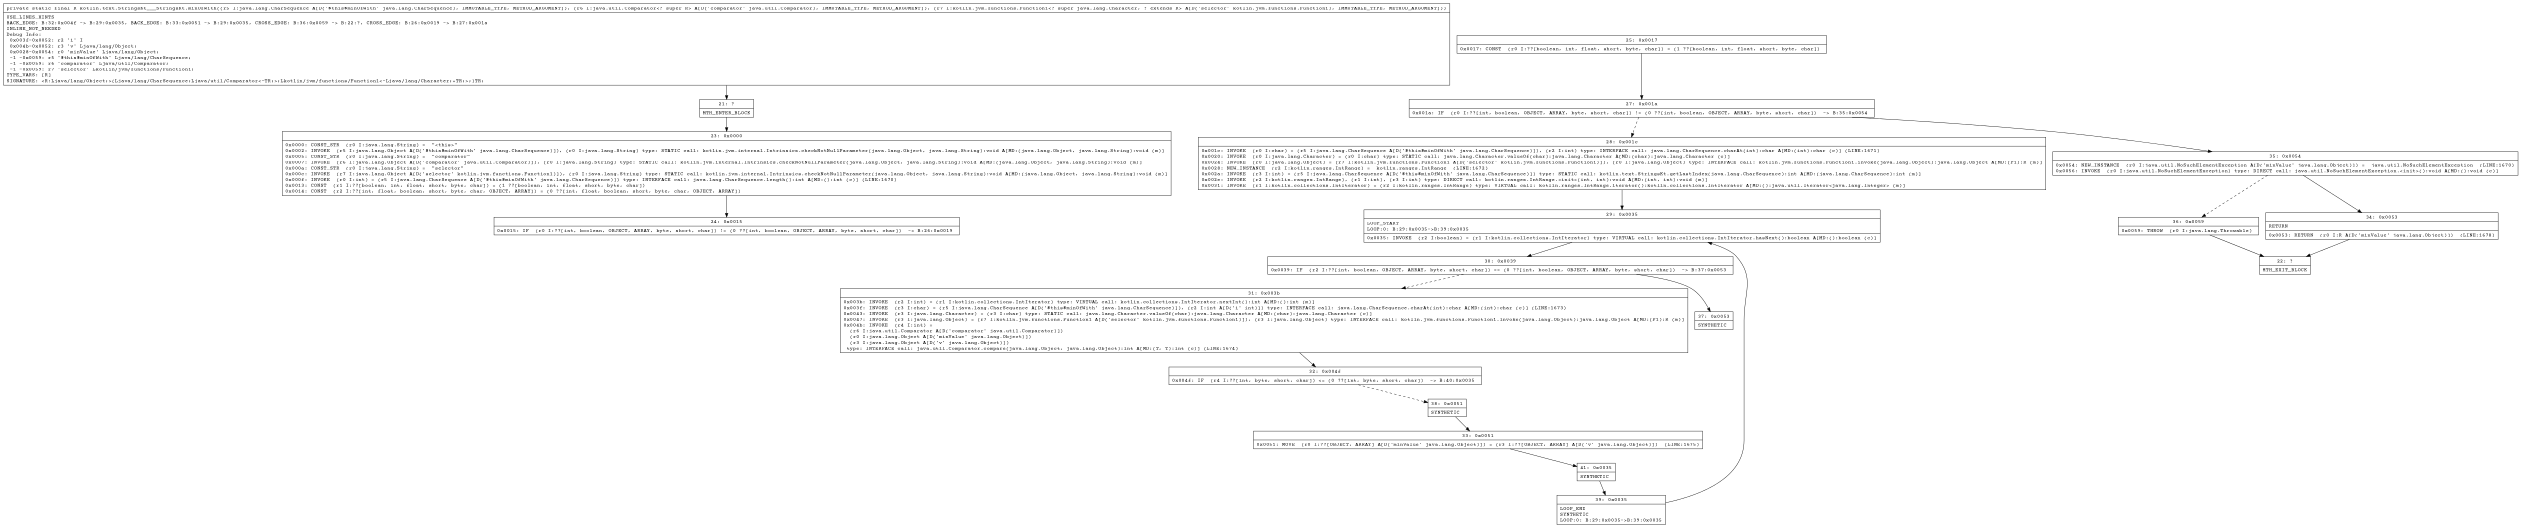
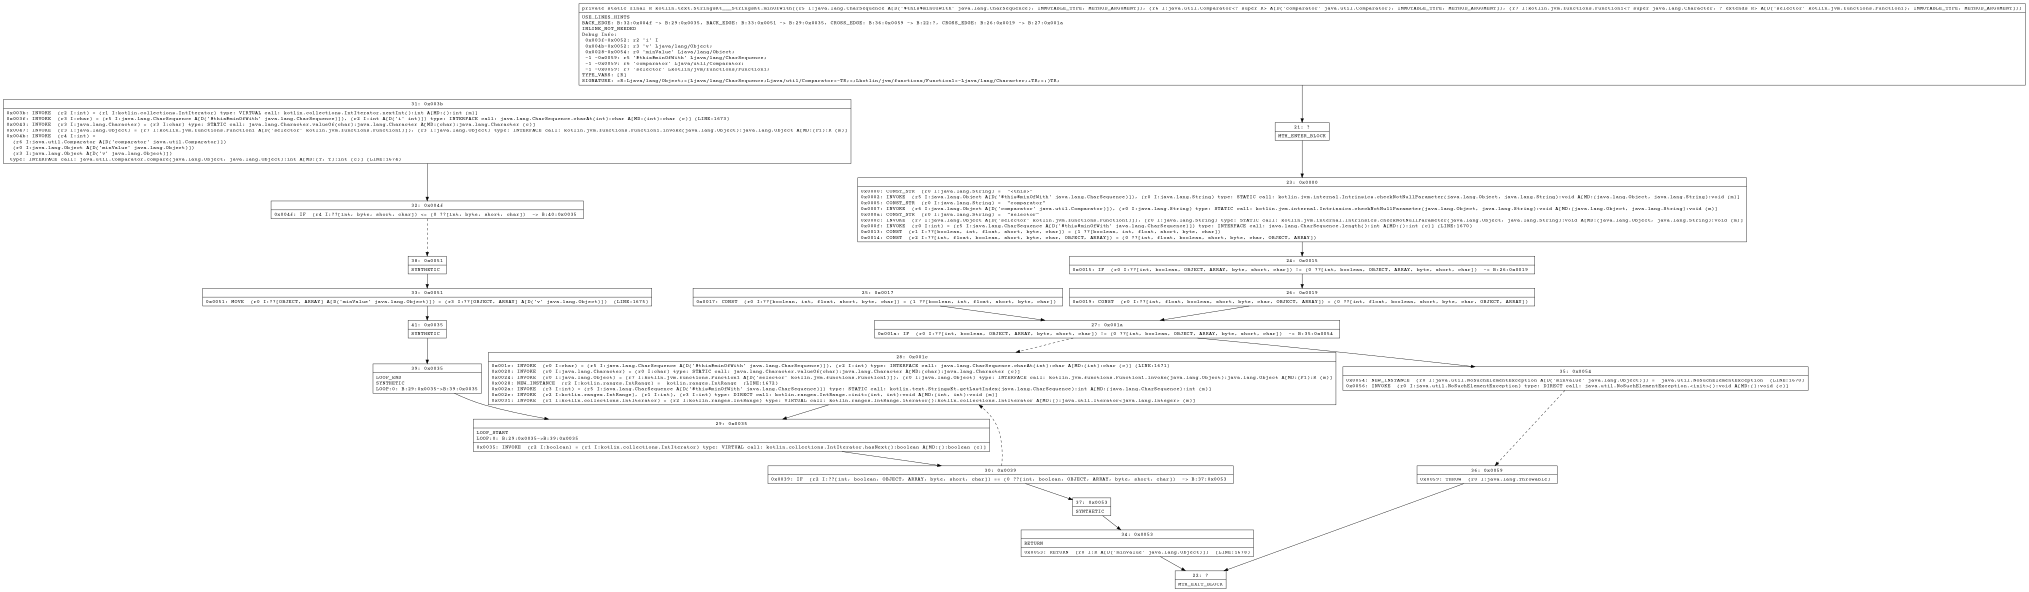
edge "35: 0x0054" -> "34: 0x0053": now "37: 0x0053" -> "34: 0x0053"
edge "30: 0x0039" -> "31: 0x003b": now "30: 0x0039" -> "28: 0x001c"
node "26: 0x0019": added
